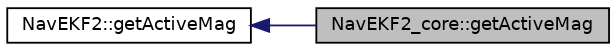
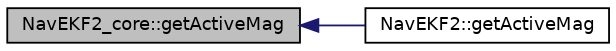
edge "NavEKF2_core::getActiveMag" -> "NavEKF2::getActiveMag": reversed
